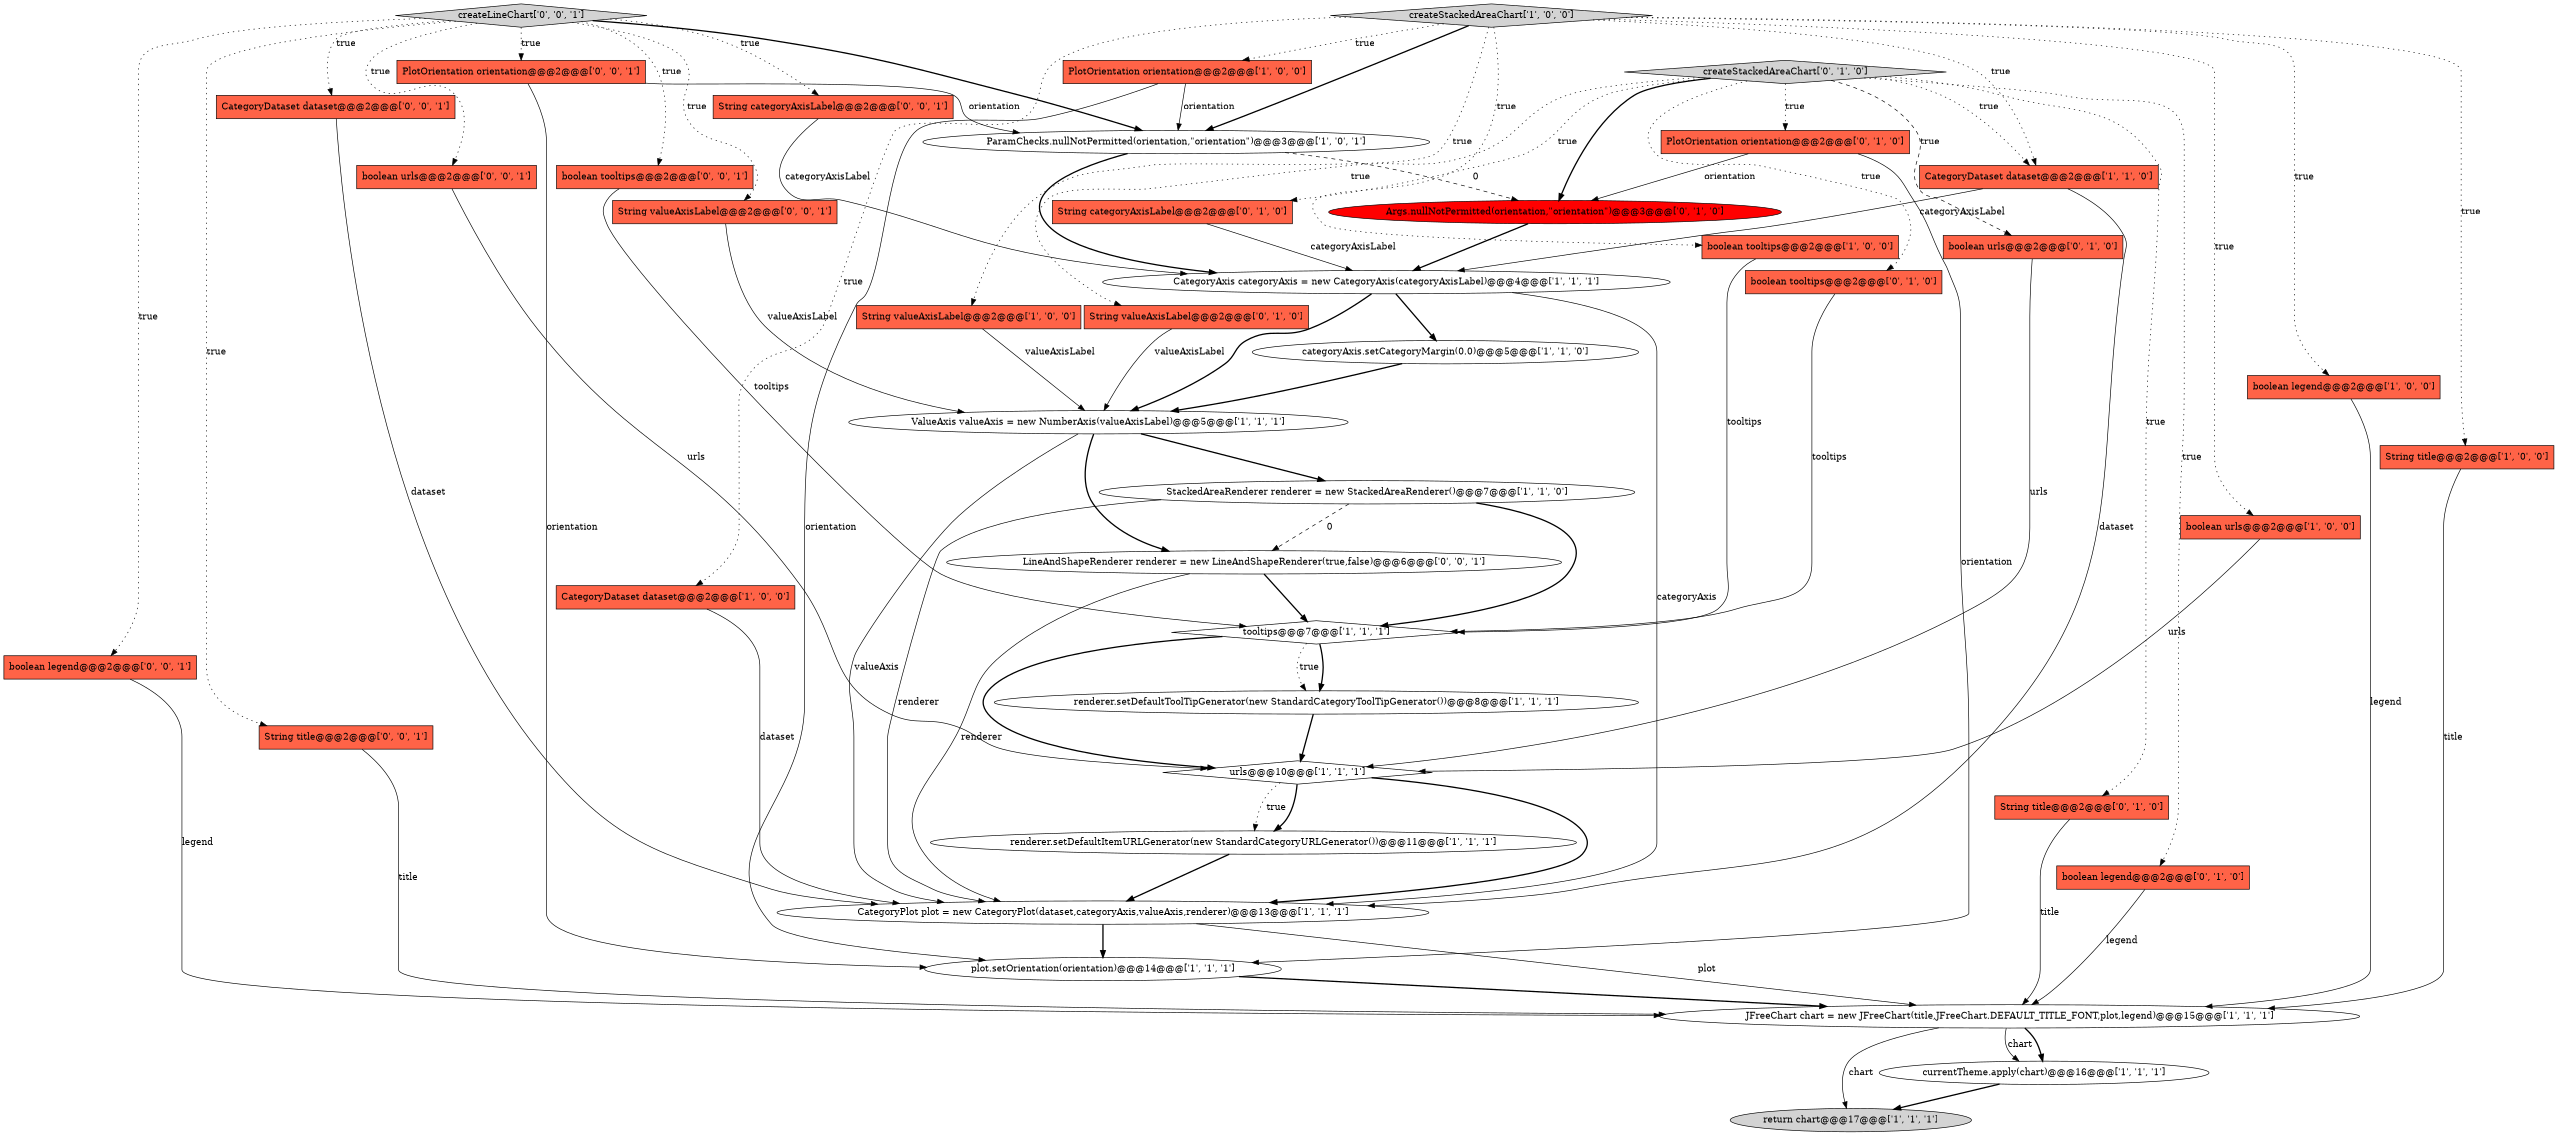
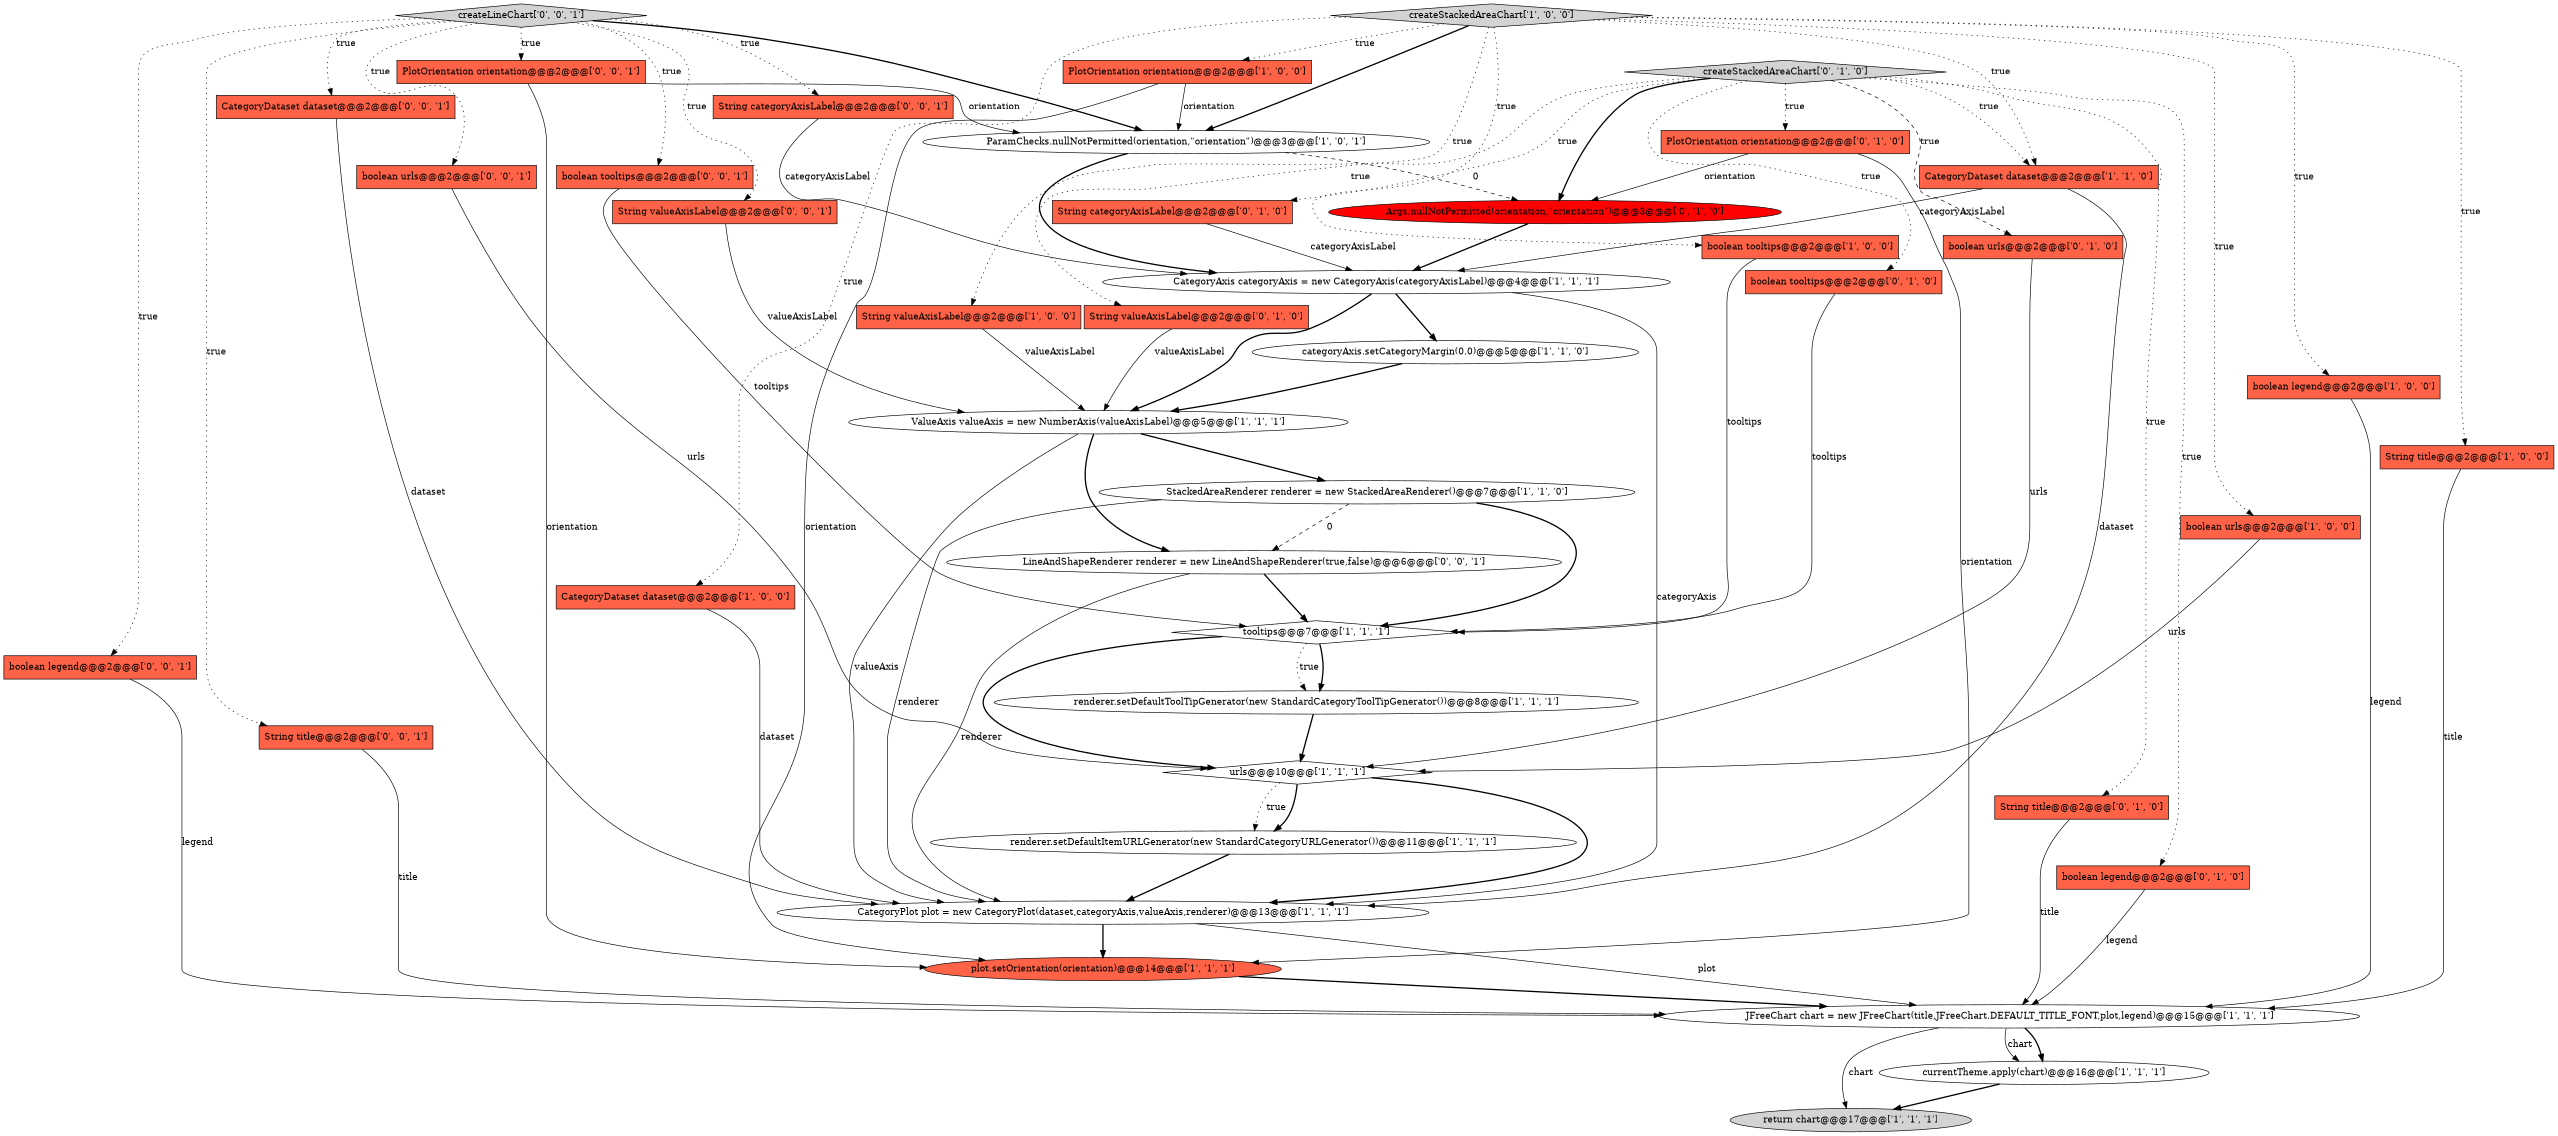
node "plot.setOrientation(orientation)@@@14@@@['1', '1', '1']": fillcolor white -> tomato
